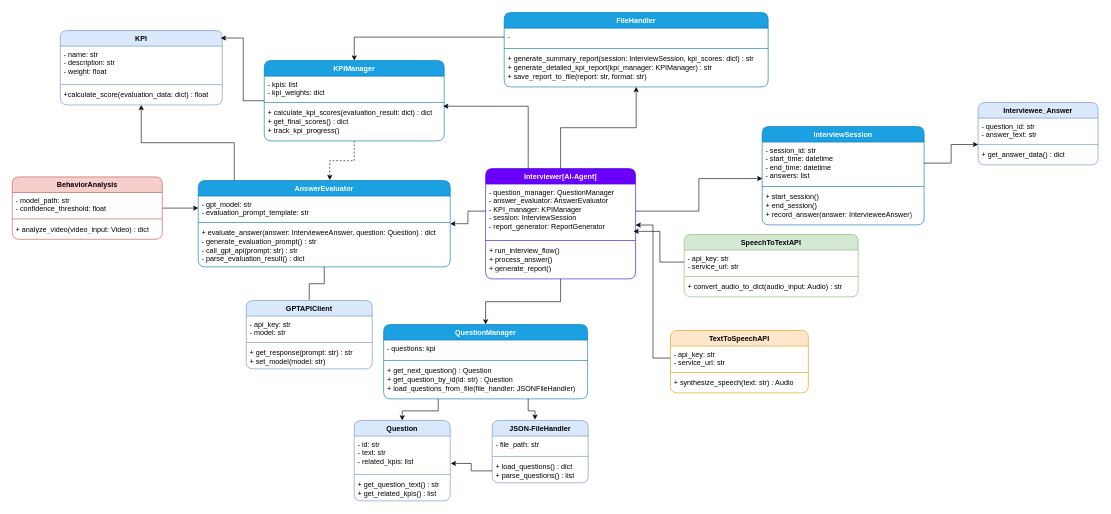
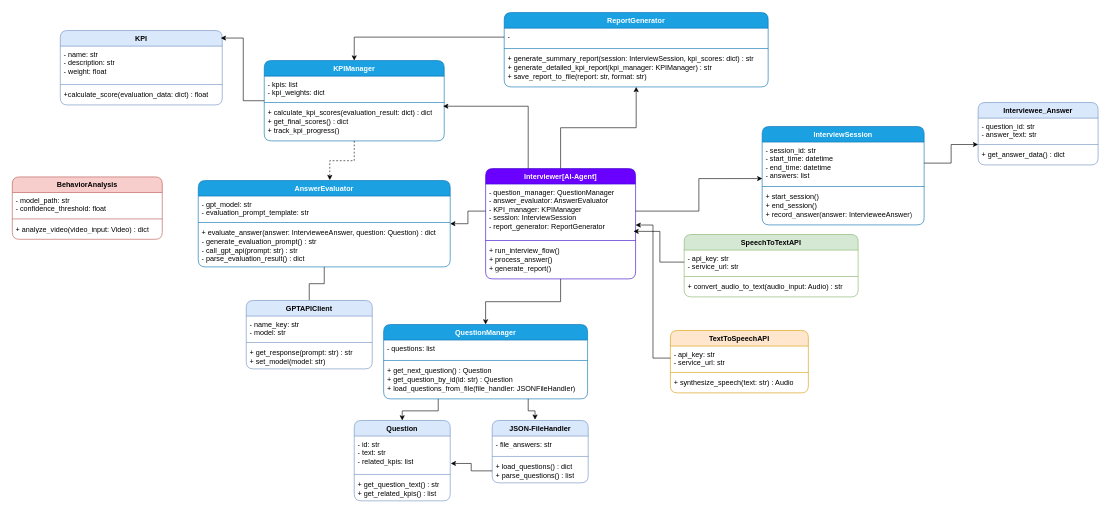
node "FileHandler": label "FileHandler" -> "ReportGenerator"
edge "AnswerEvaluator" -> "KPI": removed
edge "BehaviorAnalysis" -> "- gpt_model: str - evaluation_prompt_template: str": removed
node "+ convert_audio_to_dict(audio_input: Audio) : str": label "+ convert_audio_to_dict(audio_input: Audio) : str" -> "+ convert_audio_to_text(audio_input: Audio) : str"
node "- api_key: str - model: str": label "- api_key: str - model: str" -> "- name_key: str - model: str"
node "- questions: kpi": label "- questions: kpi" -> "- questions: list"
node "- file_path: str": label "- file_path: str" -> "- file_answers: str"
